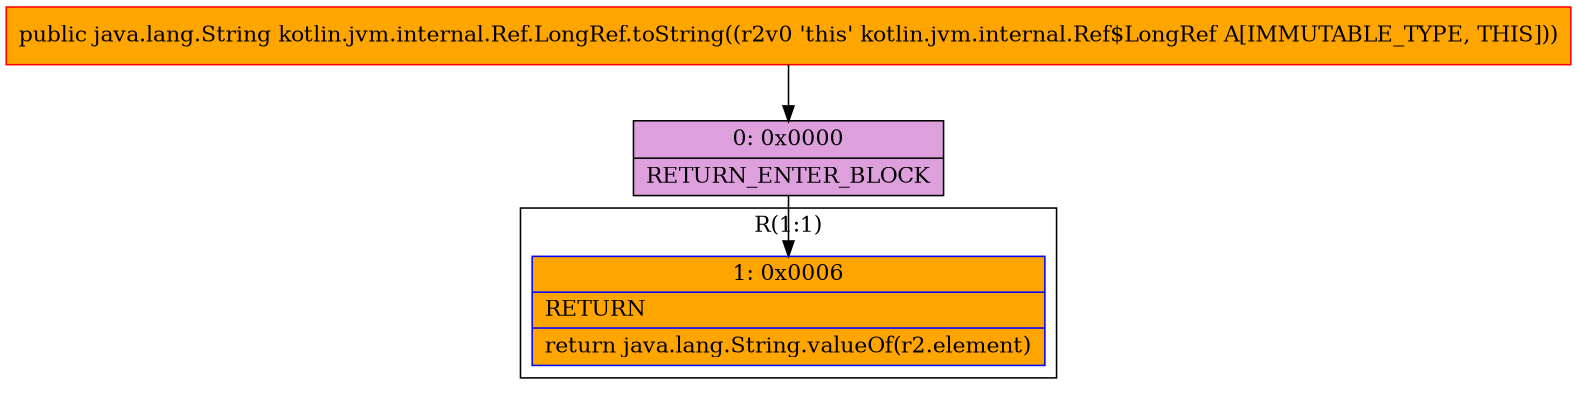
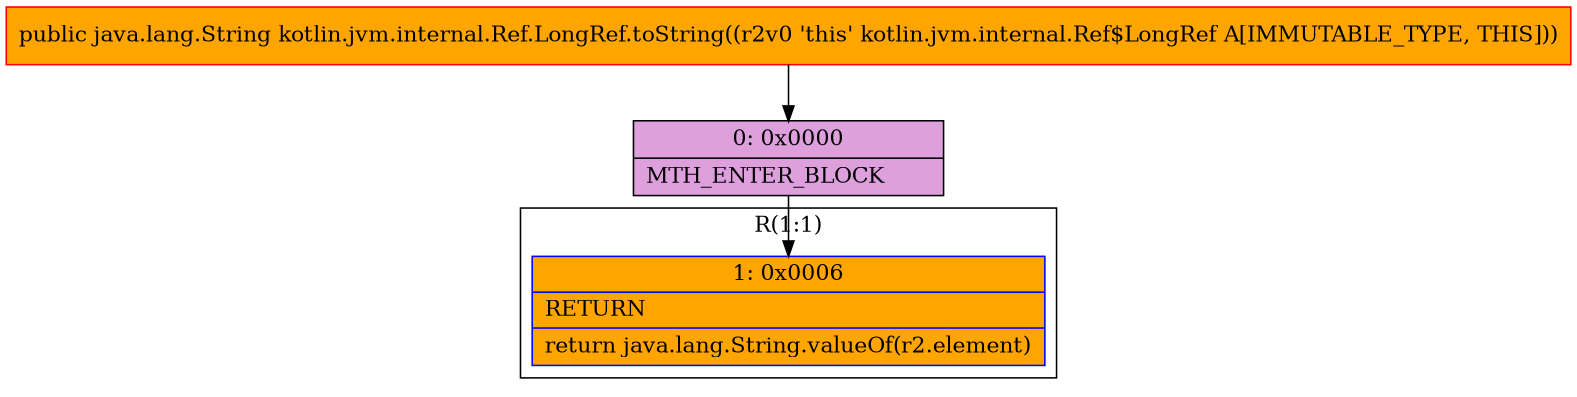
node "0: 0x0000": text "RETURN_ENTER_BLOCK" -> "MTH_ENTER_BLOCK"
